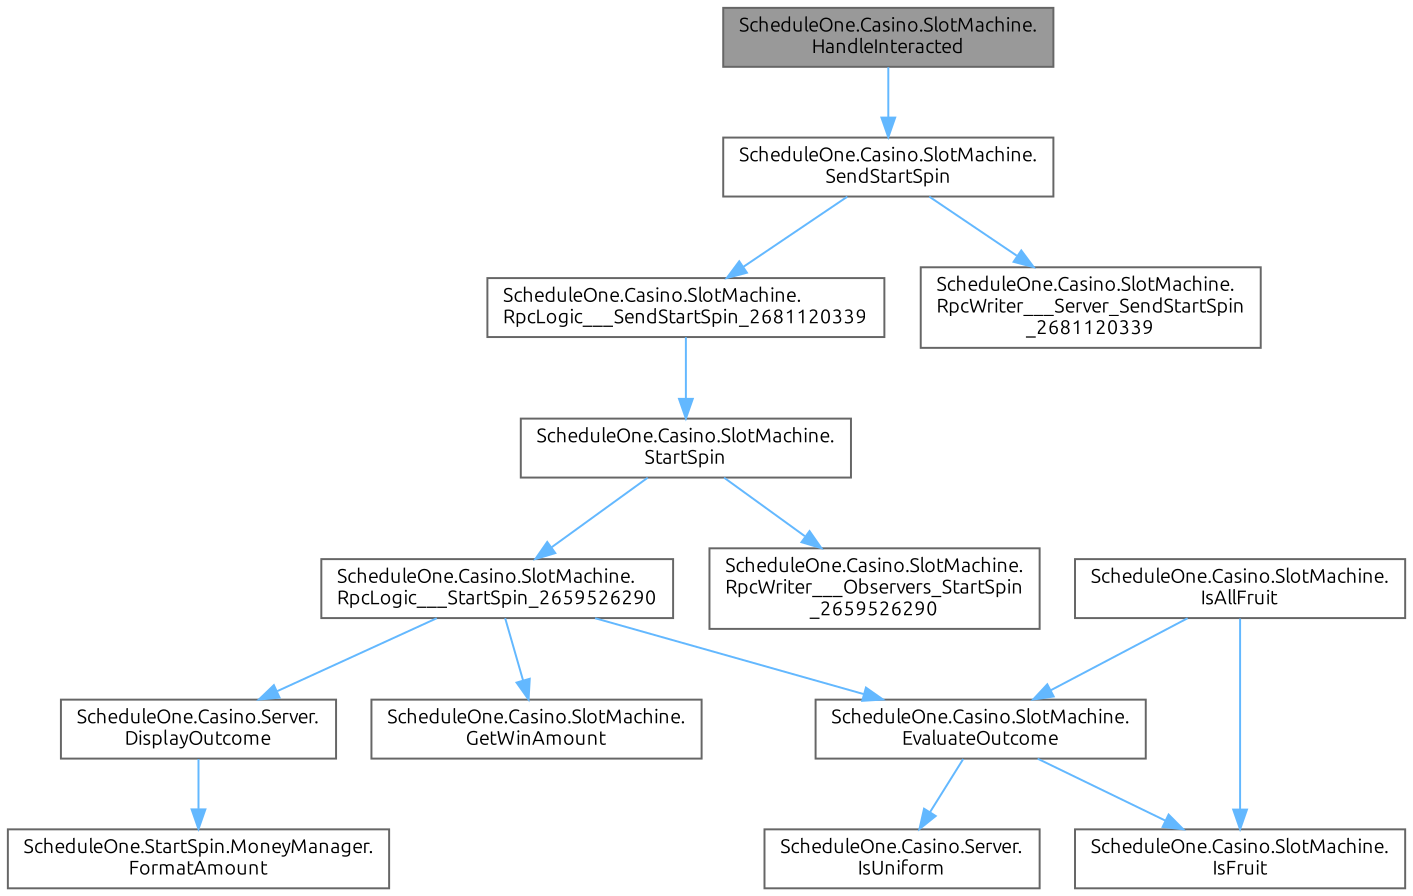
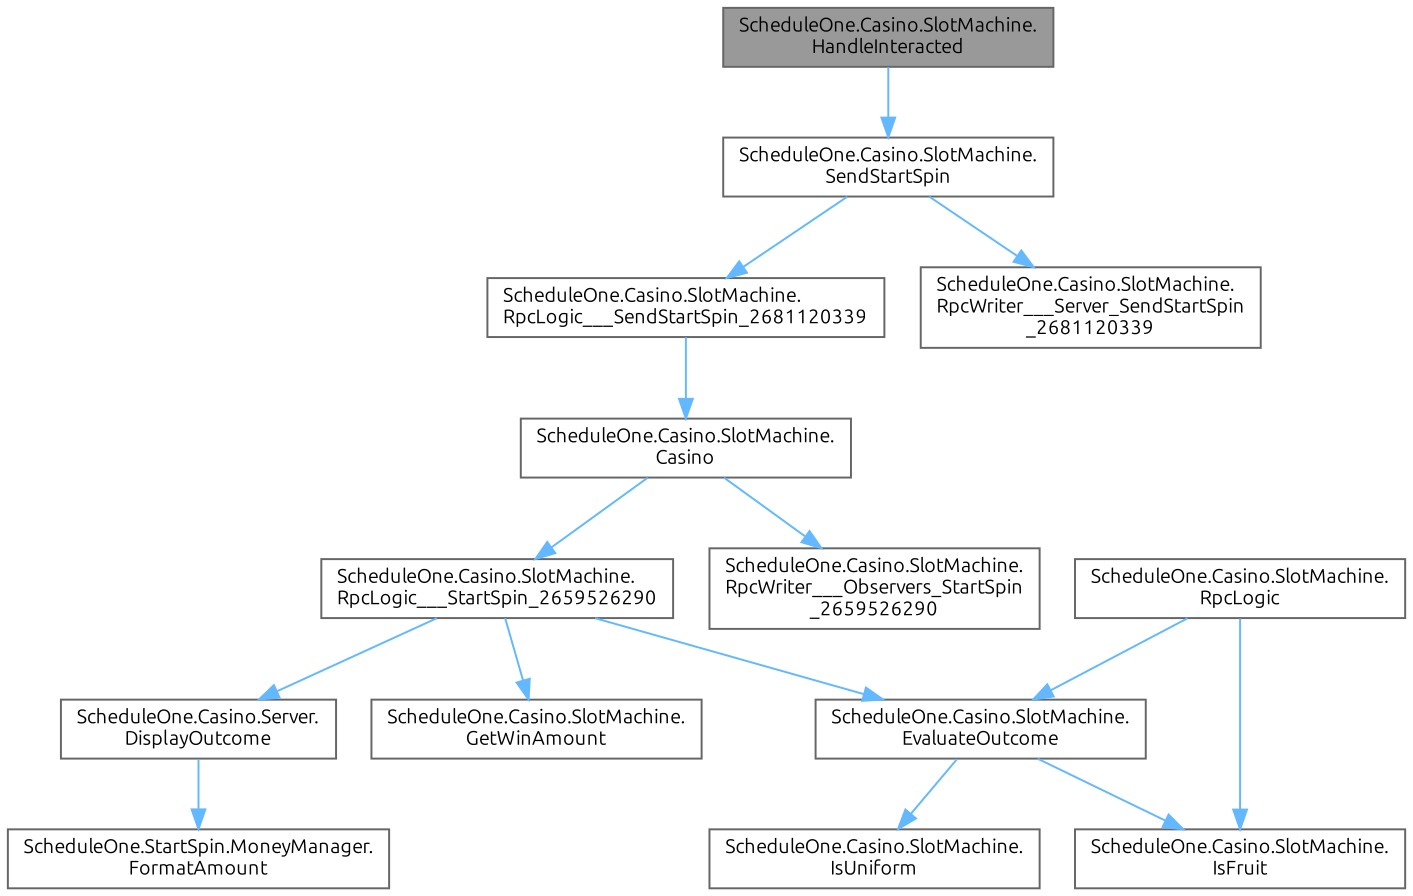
node "ScheduleOne.Casino.SlotMachine. StartSpin": label "ScheduleOne.Casino.SlotMachine. StartSpin" -> "ScheduleOne.Casino.SlotMachine. Casino"
node "ScheduleOne.Casino.SlotMachine. IsAllFruit": label "ScheduleOne.Casino.SlotMachine. IsAllFruit" -> "ScheduleOne.Casino.SlotMachine. RpcLogic"
node "ScheduleOne.Casino.Server. IsUniform": label "ScheduleOne.Casino.Server. IsUniform" -> "ScheduleOne.Casino.SlotMachine. IsUniform"
